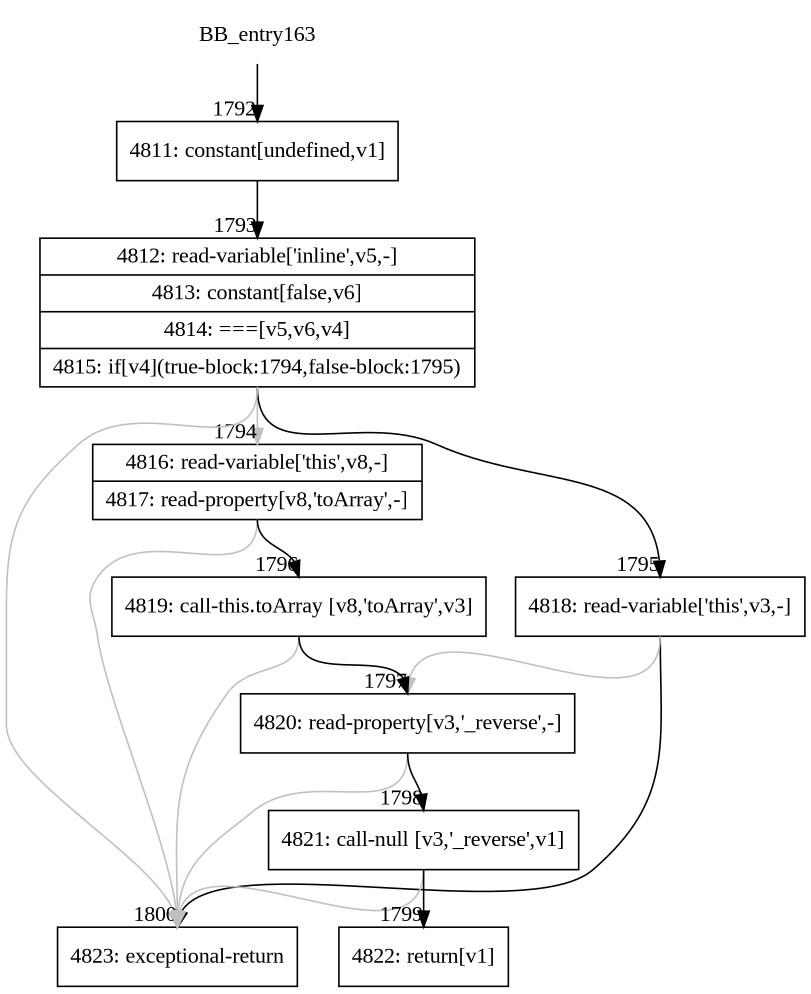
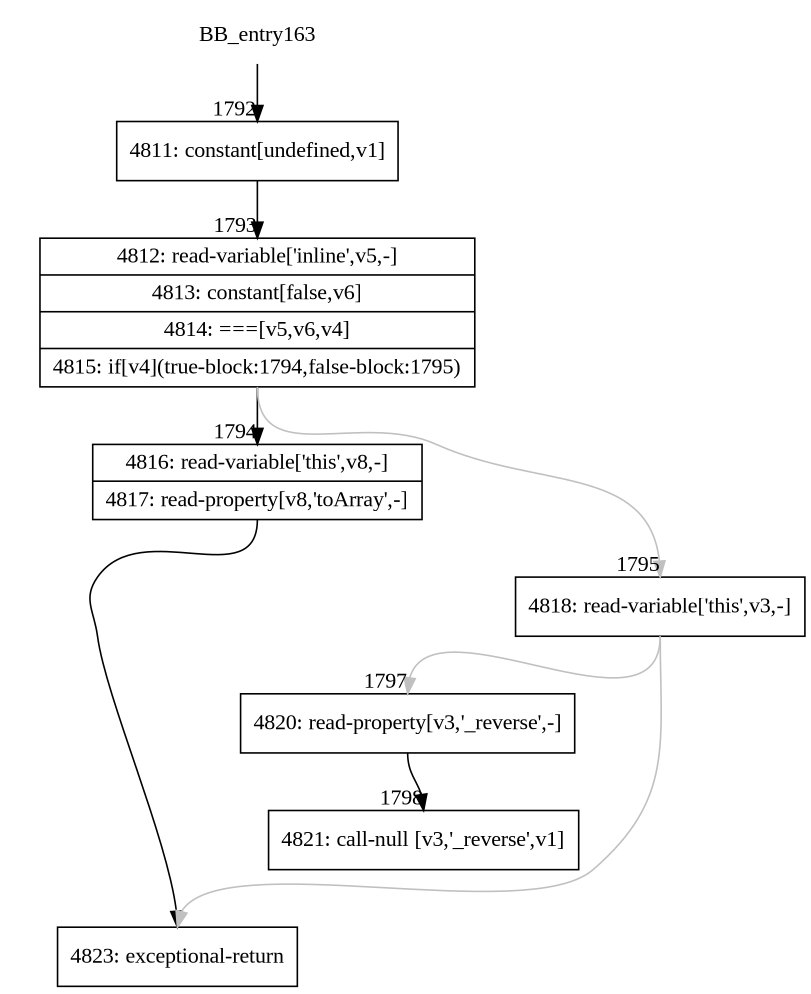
edge "4812: read-variable['inline',v5,-]" -> "4816: read-variable['this',v8,-]": color gray -> black
edge "4812: read-variable['inline',v5,-]" -> "4818: read-variable['this',v3,-]": color black -> gray
edge "4812: read-variable['inline',v5,-]" -> "4823: exceptional-return": removed
node "4819: call-this.toArray [v8,'toArray',v3]": removed
edge "4816: read-variable['this',v8,-]" -> "4823: exceptional-return": color gray -> black
edge "4820: read-property[v3,'_reverse',-]" -> "4823: exceptional-return": removed
edge "4818: read-variable['this',v3,-]" -> "4823: exceptional-return": color black -> gray
edge "4821: call-null [v3,'_reverse',v1]" -> "4823: exceptional-return": removed
node "4822: return[v1]": removed
